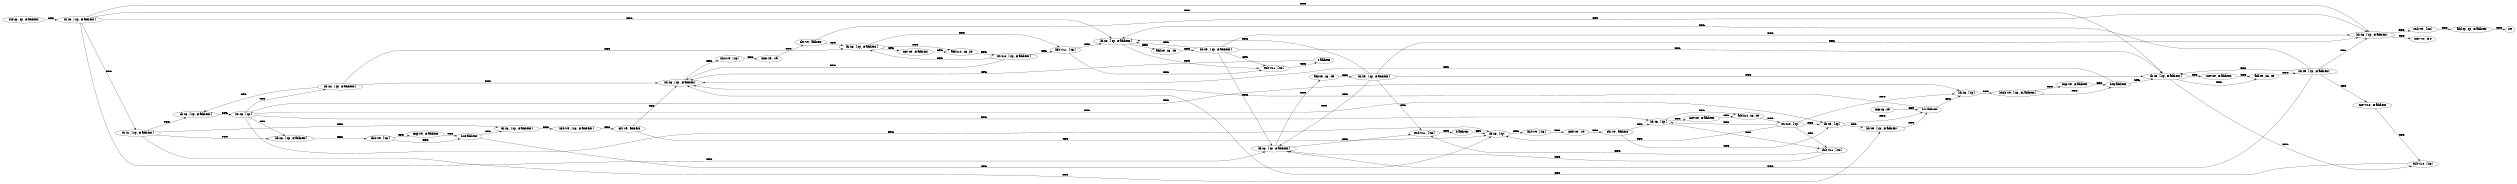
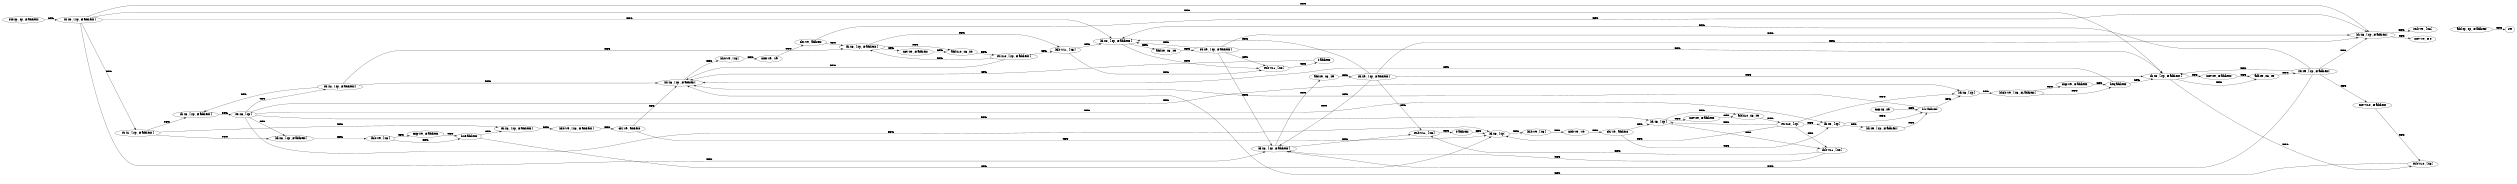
edge "strb w9 , [ x8 ]" -> "add sp , sp , # address": removed, label "CFG"
edge "str x1 , [ sp , # address ]" -> "ldr x9 , [ sp , # address ]": removed, label "DFG"
